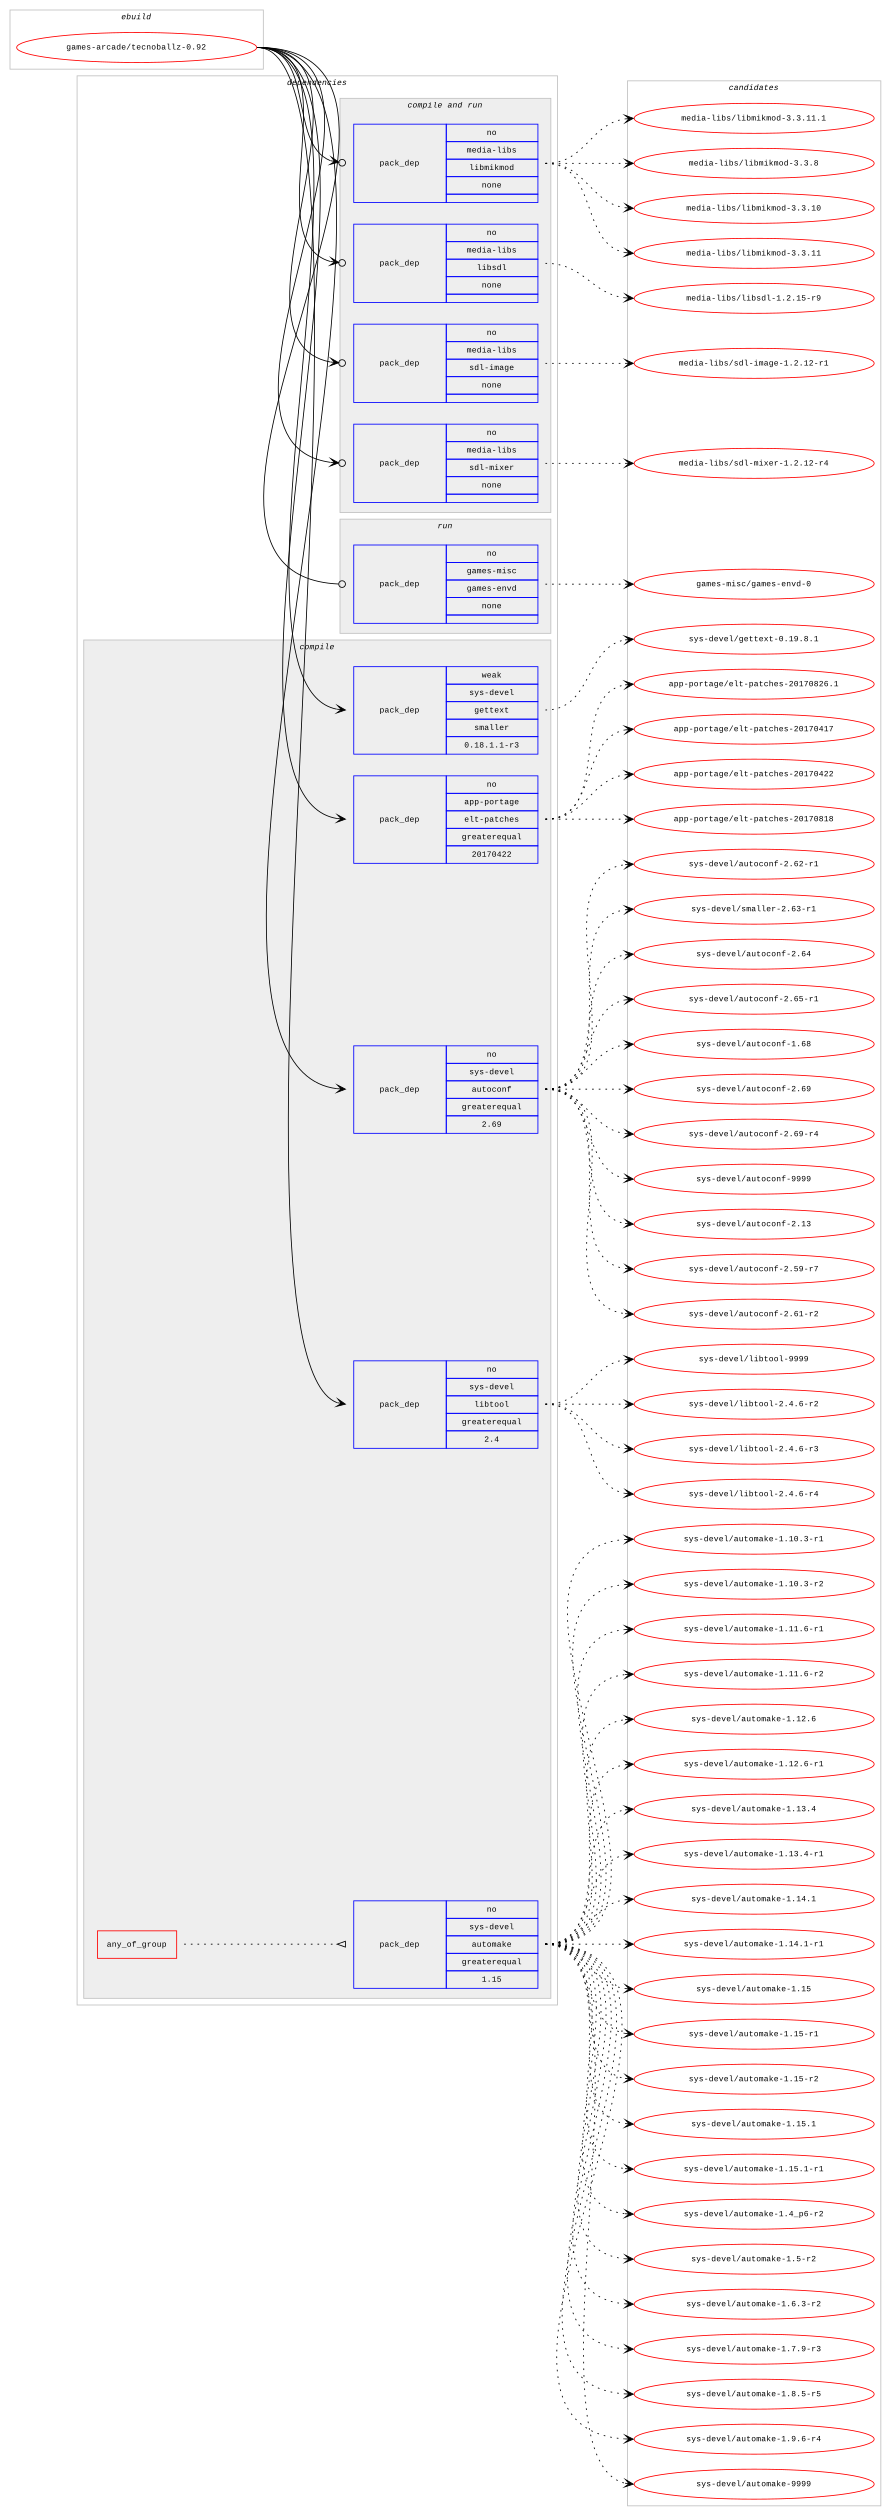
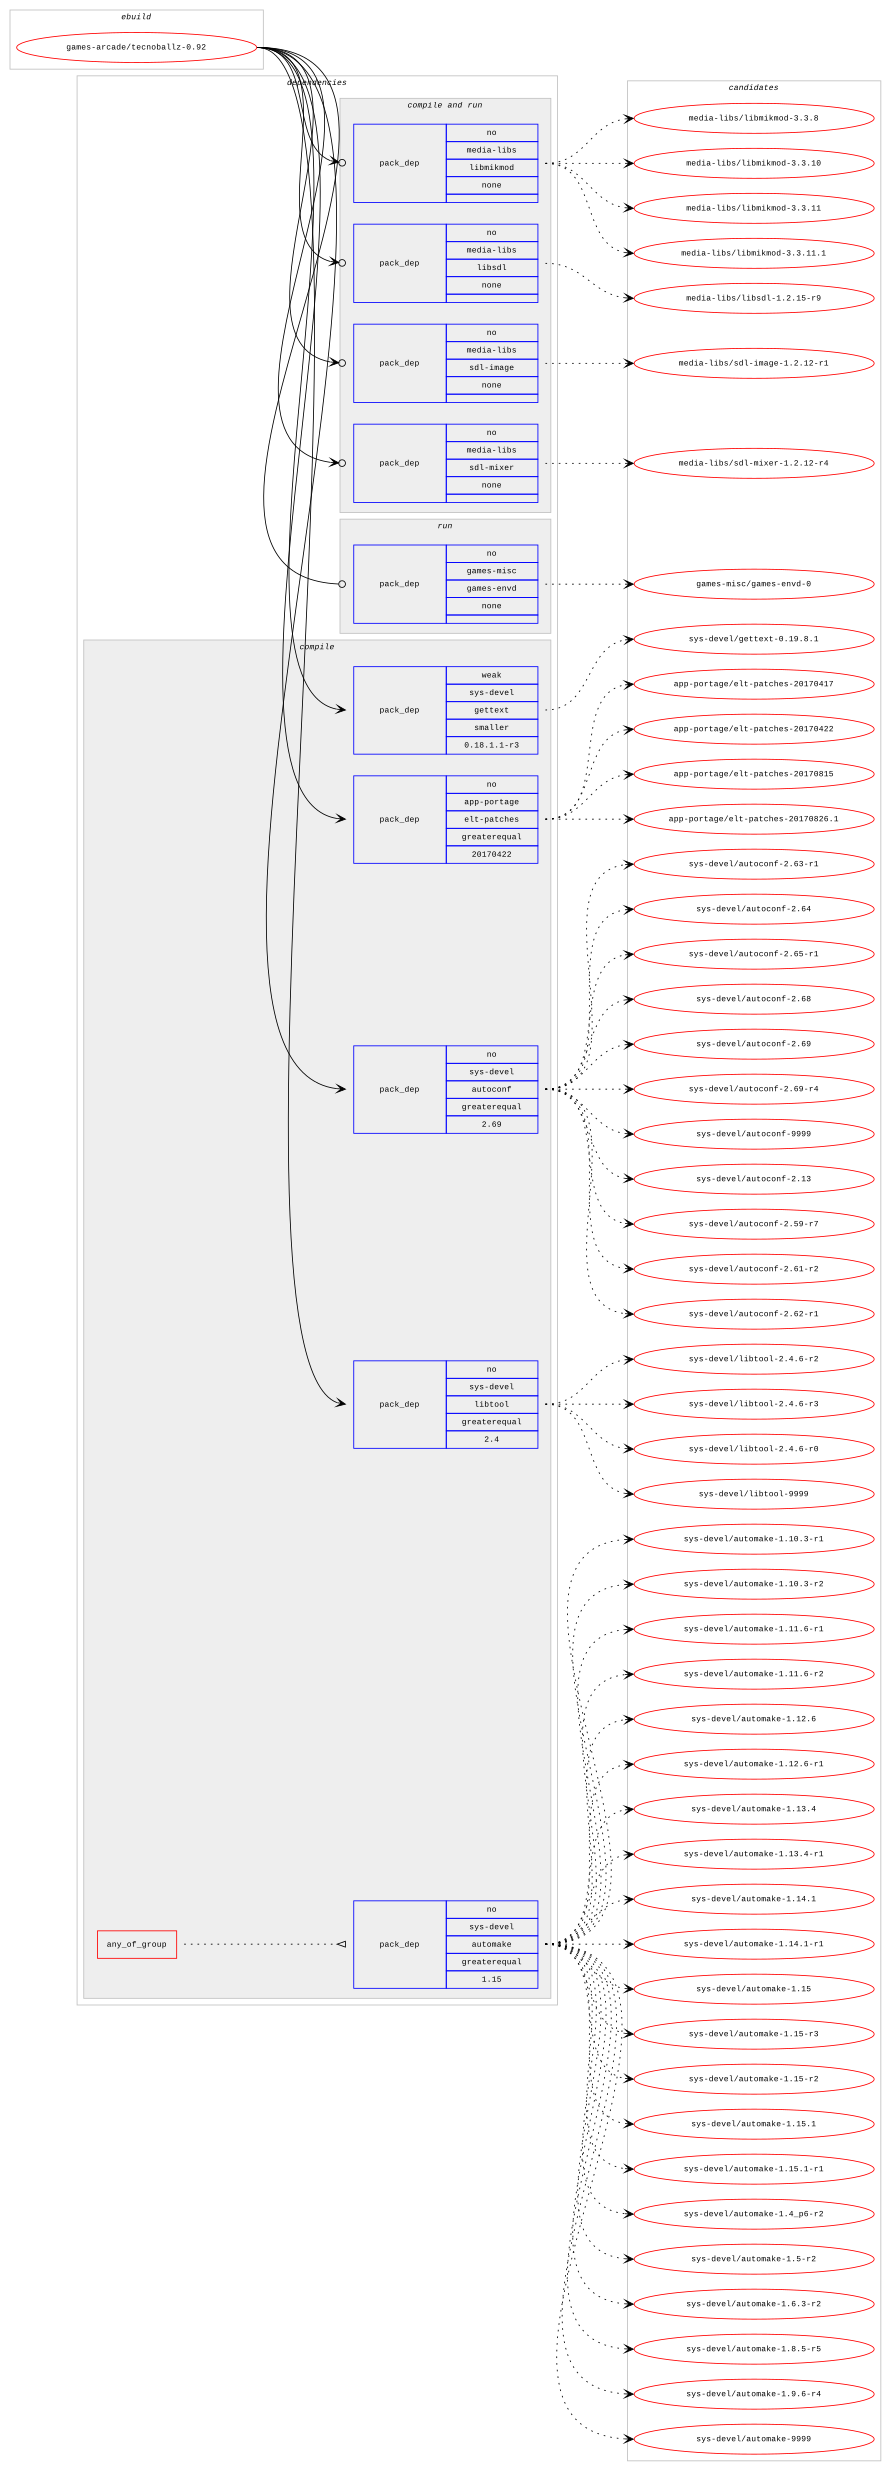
node "app-portage/elt-patches-20170818": label "app-portage/elt-patches-20170818" -> "app-portage/elt-patches-20170815"
node "sys-devel/smaller-2.63-r1": label "sys-devel/smaller-2.63-r1" -> "sys-devel/autoconf-2.63-r1"
node "sys-devel/autoconf-1.68": label "sys-devel/autoconf-1.68" -> "sys-devel/autoconf-2.68"
node "sys-devel/libtool-2.4.6-r4": label "sys-devel/libtool-2.4.6-r4" -> "sys-devel/libtool-2.4.6-r0"
node "sys-devel/automake-1.15-r1": label "sys-devel/automake-1.15-r1" -> "sys-devel/automake-1.15-r3"
node "sys-devel/automake-1.7.9-r3": removed
